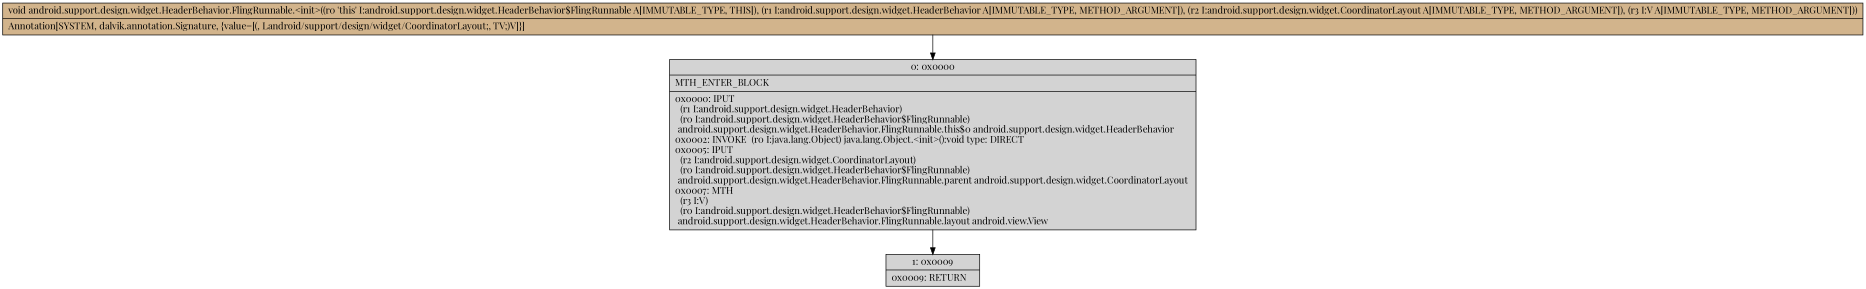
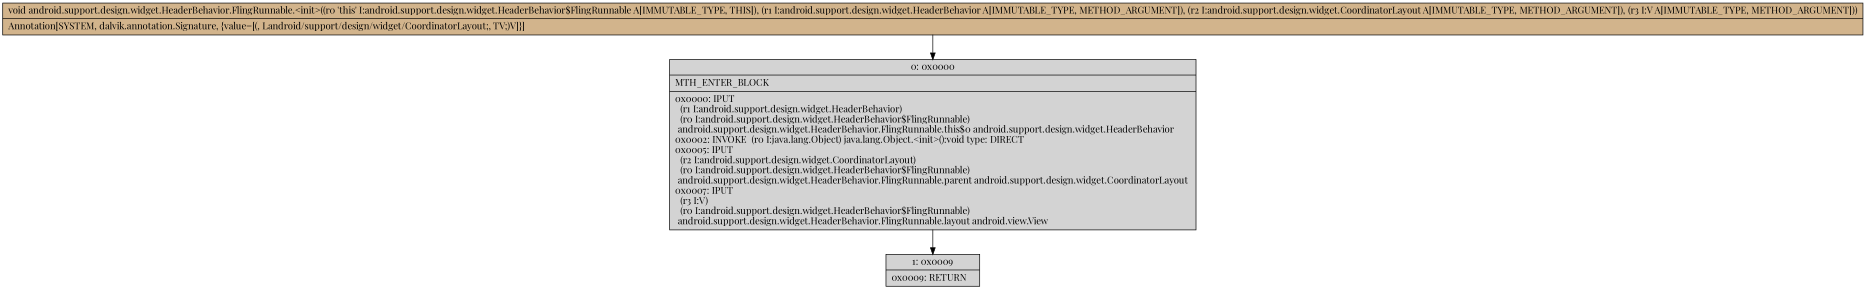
node "0: 0x0000": text "0x0007: MTH" -> "0x0007: IPUT"
